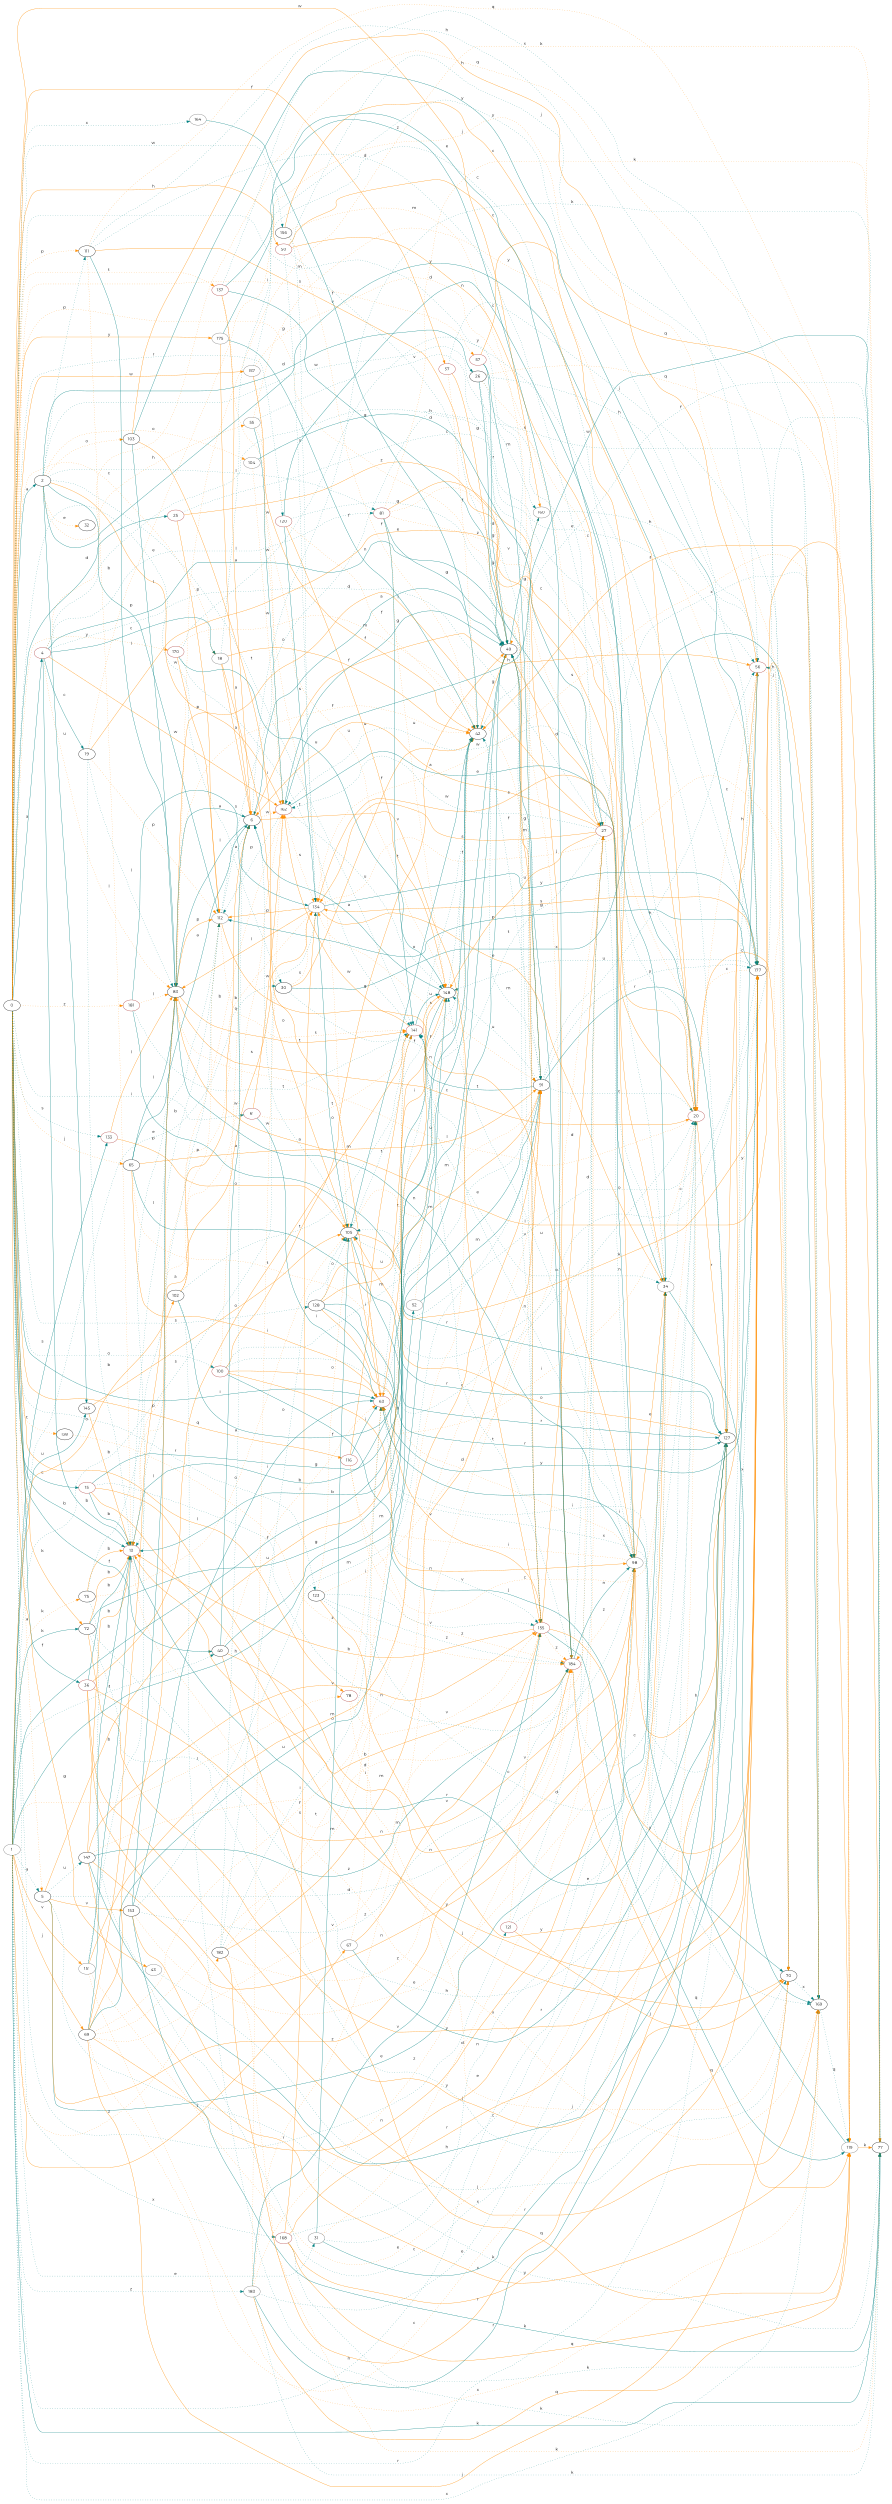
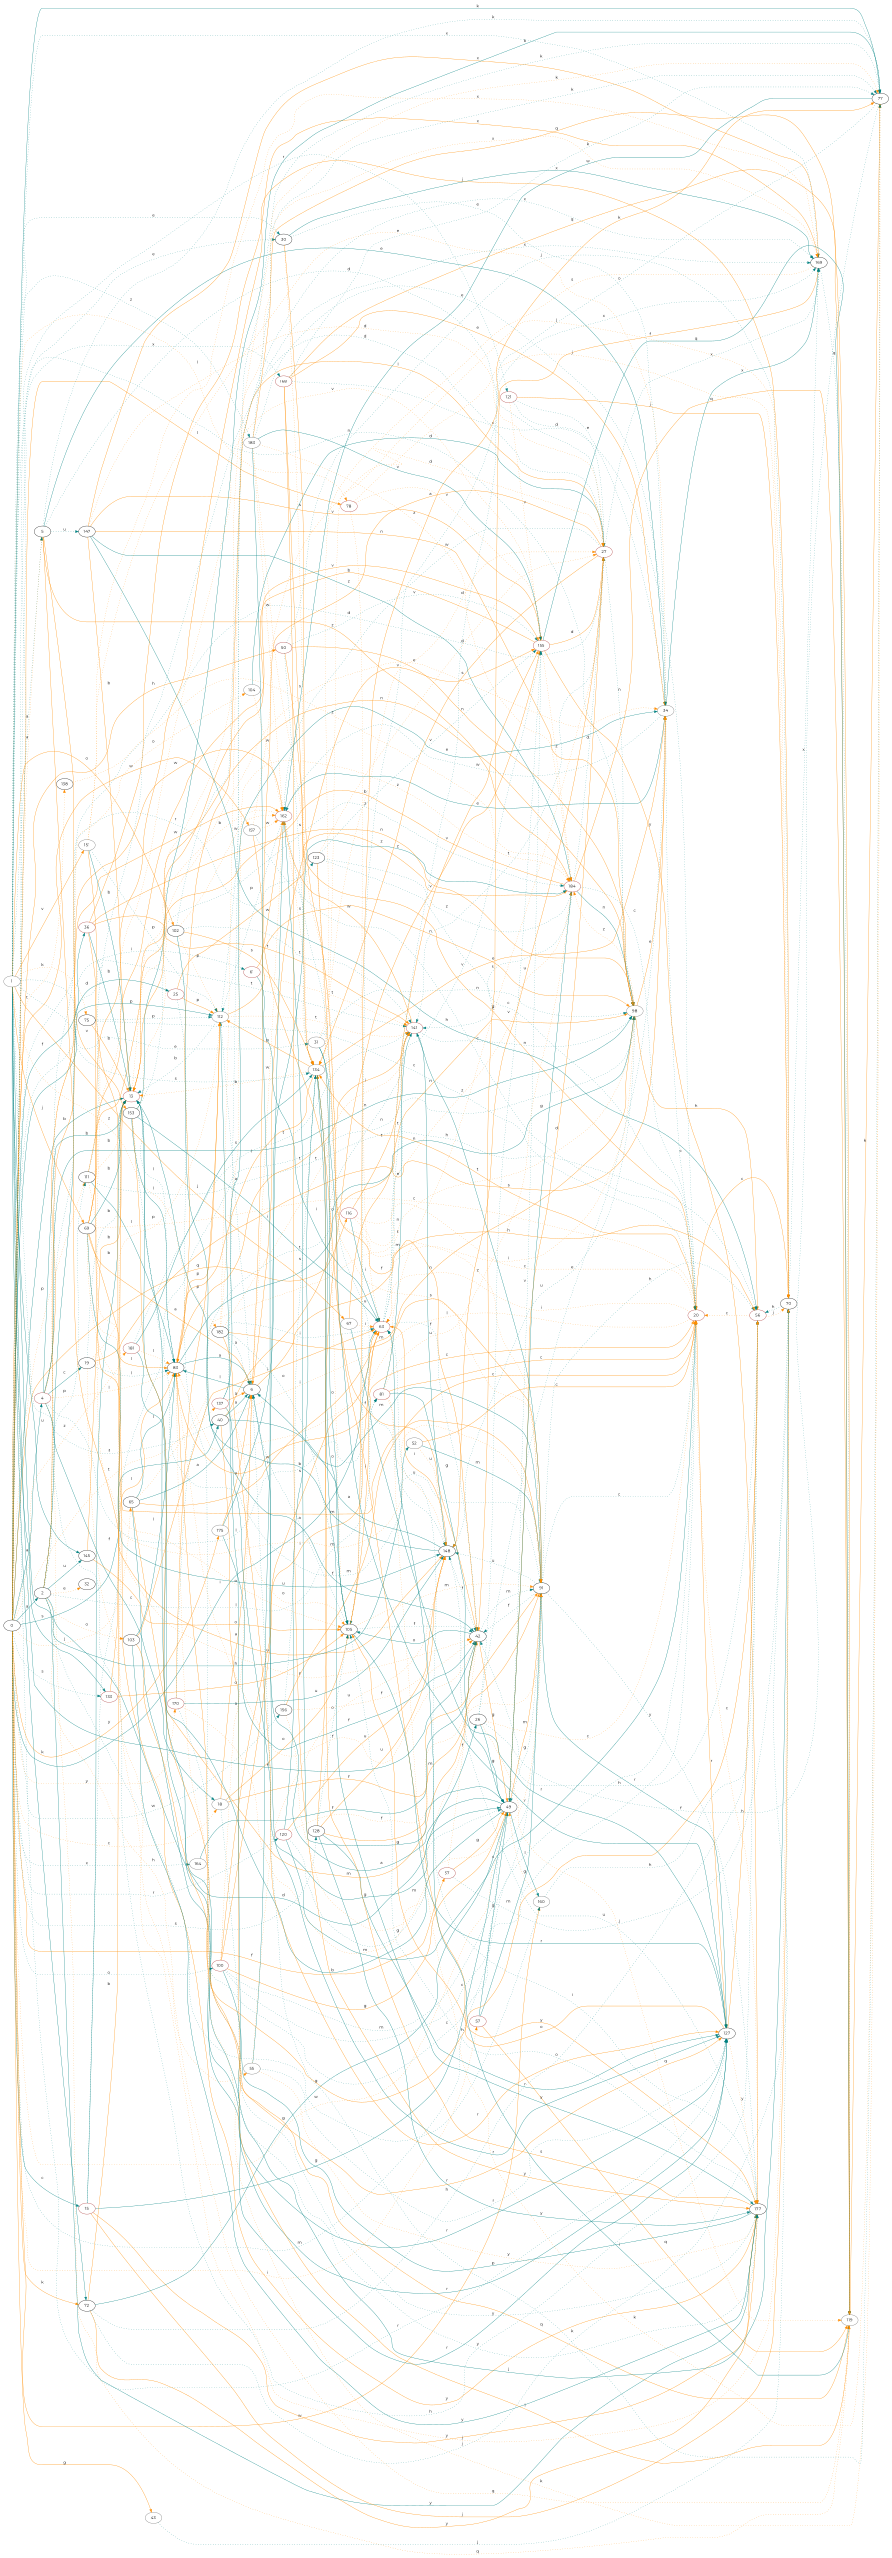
edge "52" -> "20": added, label "c"
